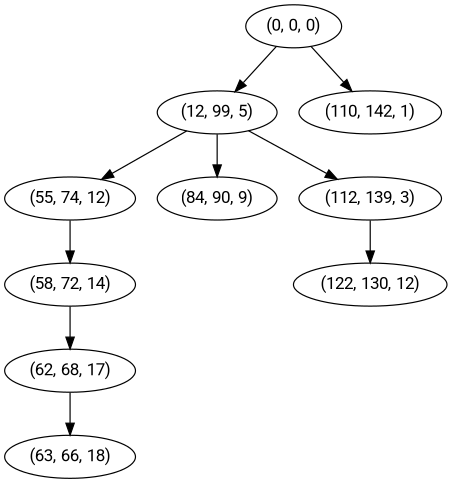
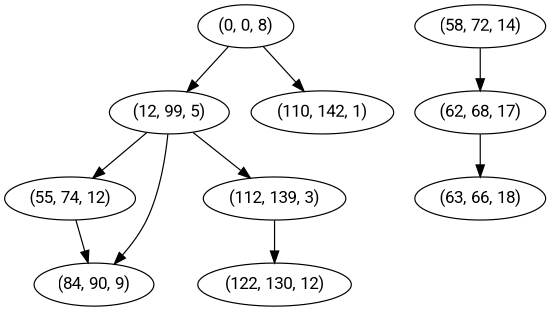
node "(0, 0, 0)": label "(0, 0, 0)" -> "(0, 0, 8)"
edge "(55, 74, 12)" -> "(58, 72, 14)": now "(55, 74, 12)" -> "(84, 90, 9)"
